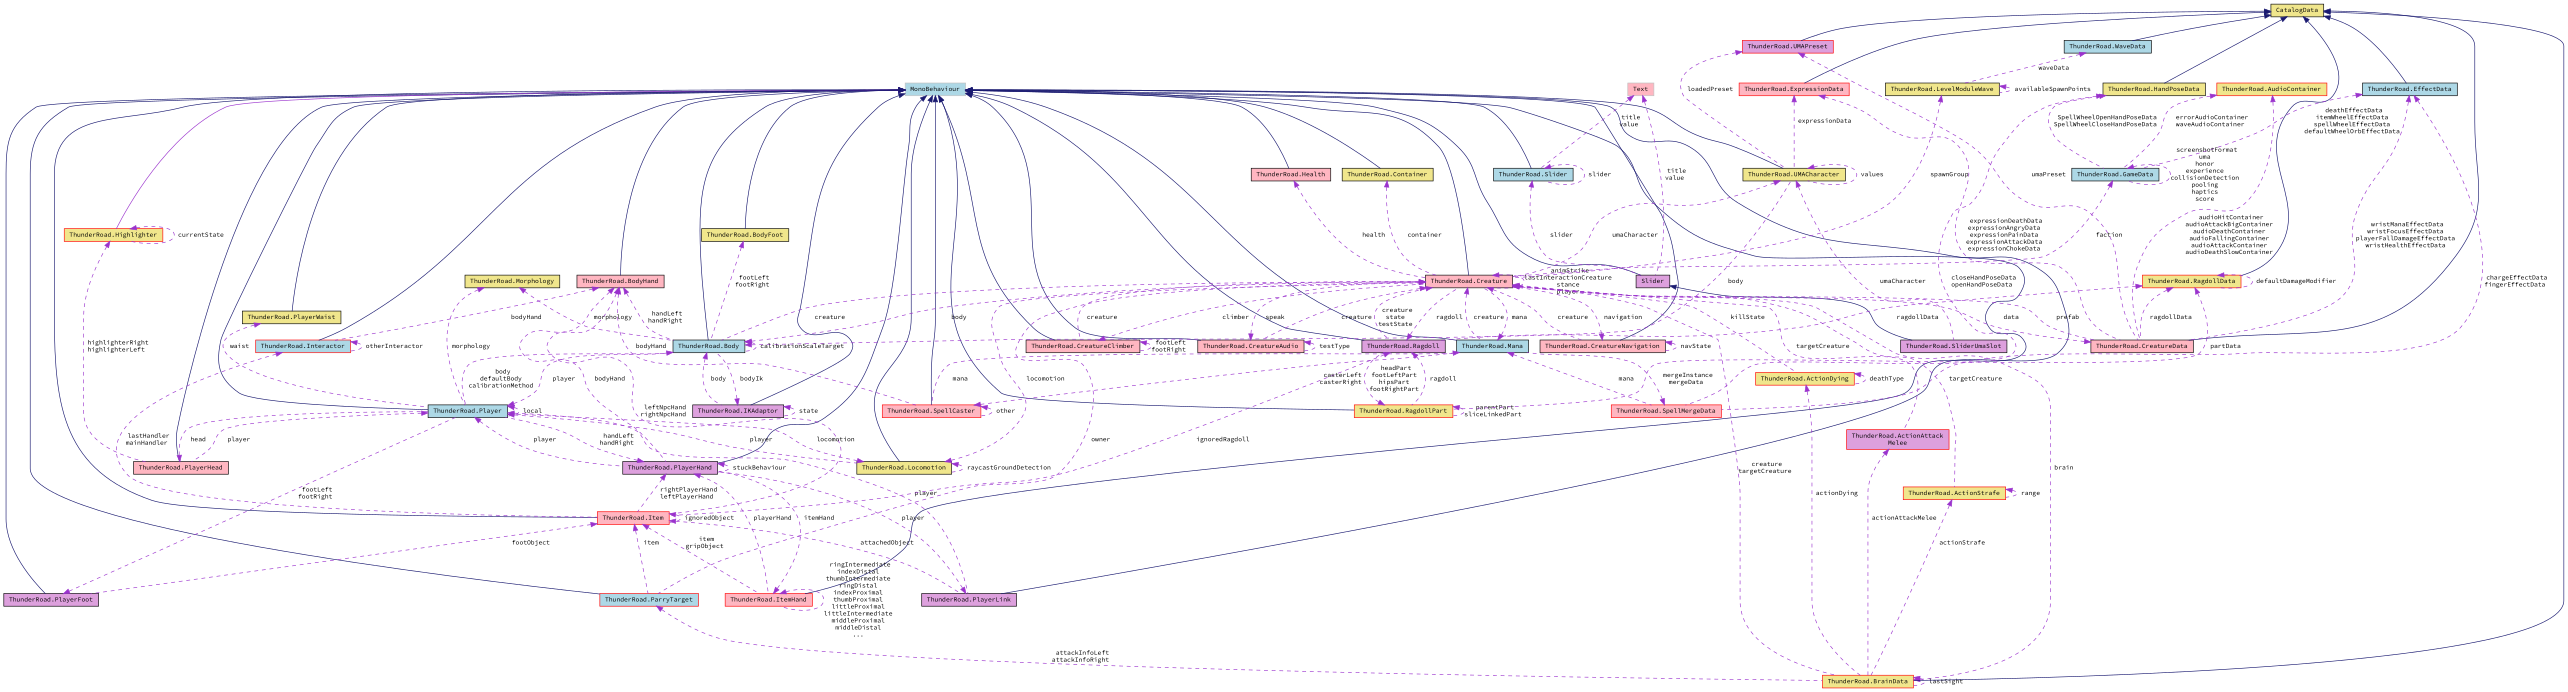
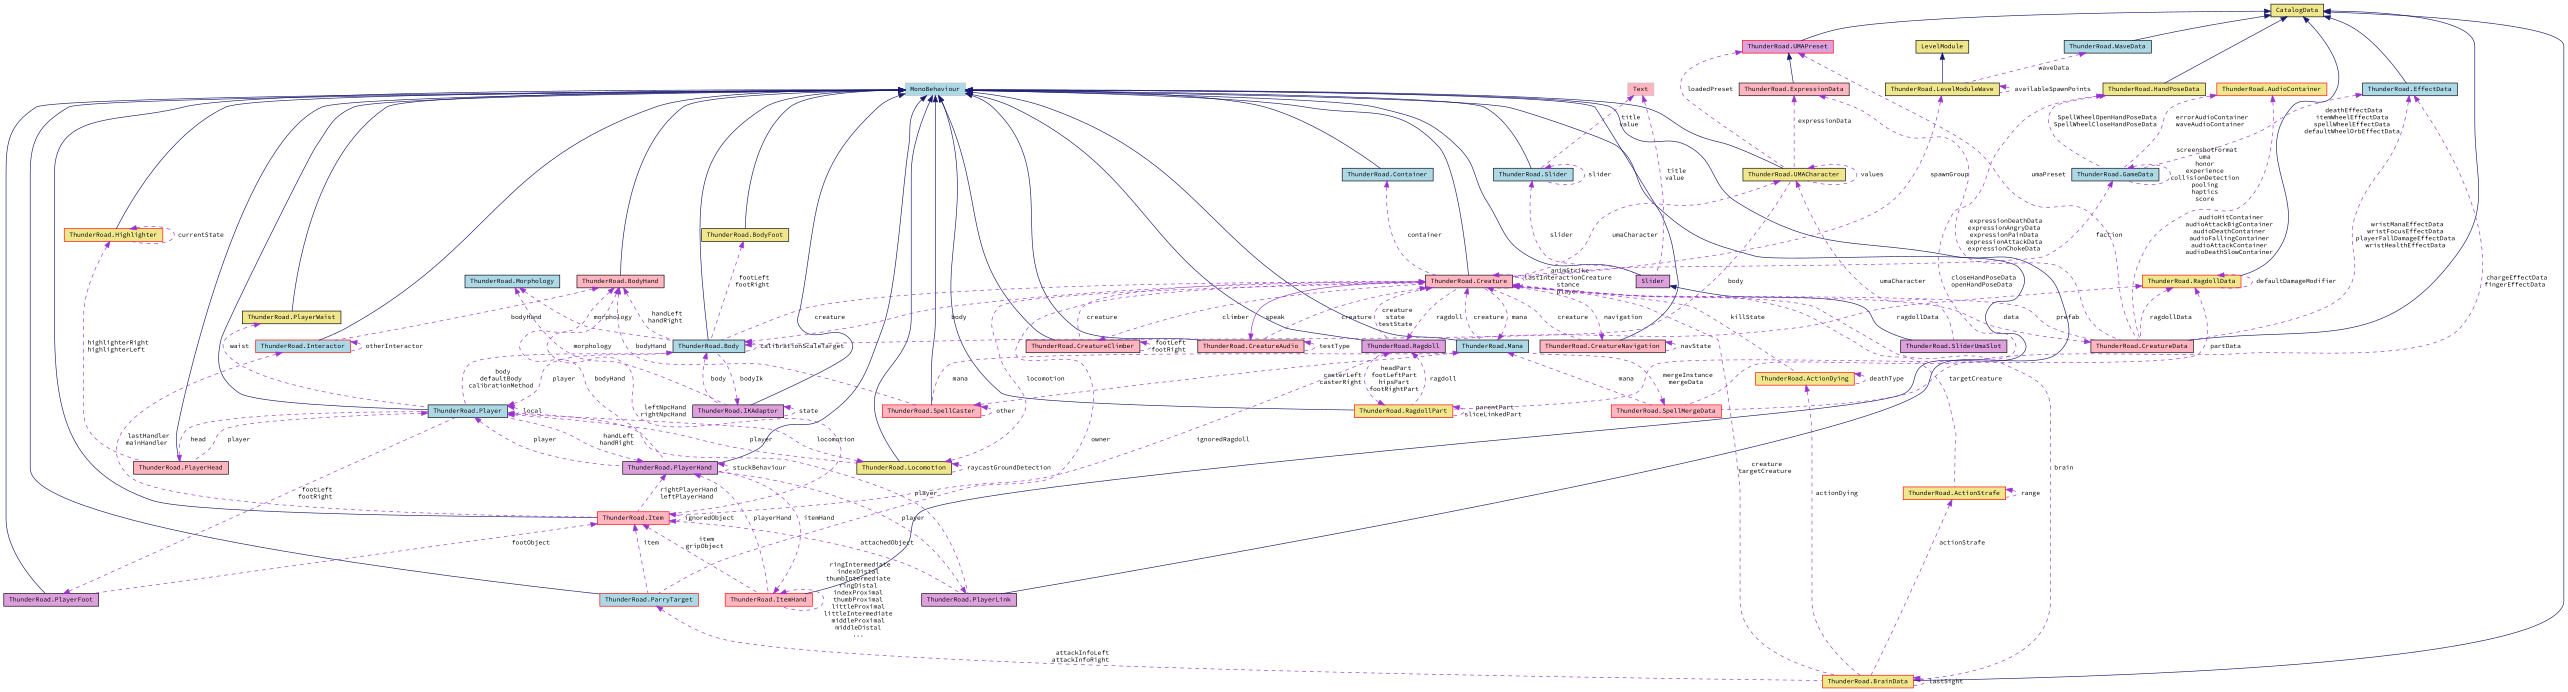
edge "ThunderRoad.ExpressionData" -> "CatalogData": now "ThunderRoad.ExpressionData" -> "ThunderRoad.UMAPreset"
node "LevelModule": added
node "ThunderRoad.ExpressionData": color red -> black
edge "ThunderRoad.Highlighter" -> "MonoBehaviour": color darkorchid3 -> midnightblue
node "ThunderRoad.Health": removed
node "ThunderRoad.Container": fillcolor khaki -> lightblue
node "ThunderRoad.Morphology": fillcolor khaki -> lightblue
edge "ThunderRoad.Creature" -> "ThunderRoad.CreatureAudio": style dashed -> solid
edge "ThunderRoad.Player" -> "ThunderRoad.Morphology": now "ThunderRoad.IKAdaptor" -> "ThunderRoad.Morphology"
node "ThunderRoad.ActionAttack Melee": removed
